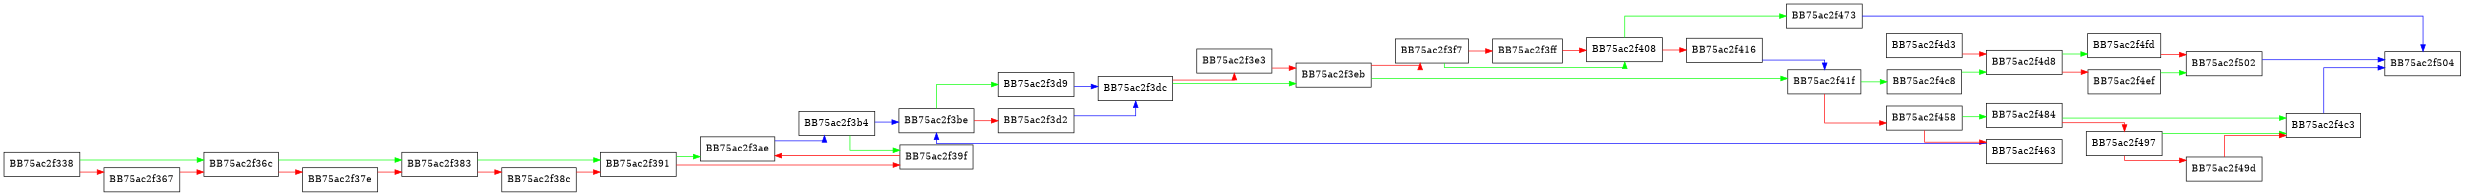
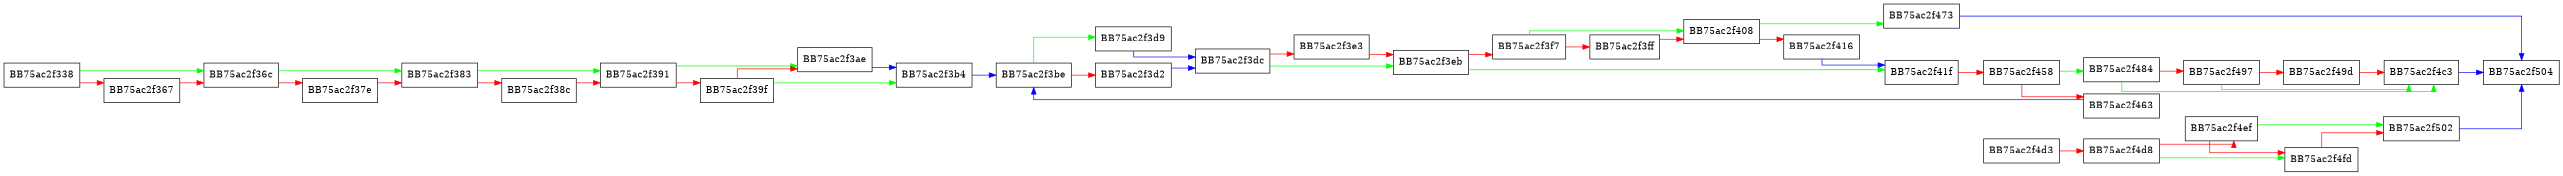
node "BB75ac2f4c8": removed
edge "BB75ac2f3b4" -> "BB75ac2f39f": reversed
edge "BB75ac2f4ef" -> "BB75ac2f4fd": added
